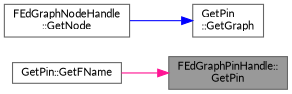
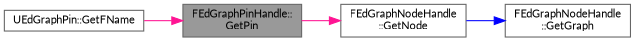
node "GetPin ::GetGraph": label "GetPin ::GetGraph" -> "FEdGraphNodeHandle ::GetGraph"
edge "FEdGraphPinHandle:: GetPin" -> "FEdGraphNodeHandle ::GetNode": added
node "GetPin::GetFName": label "GetPin::GetFName" -> "UEdGraphPin::GetFName"
